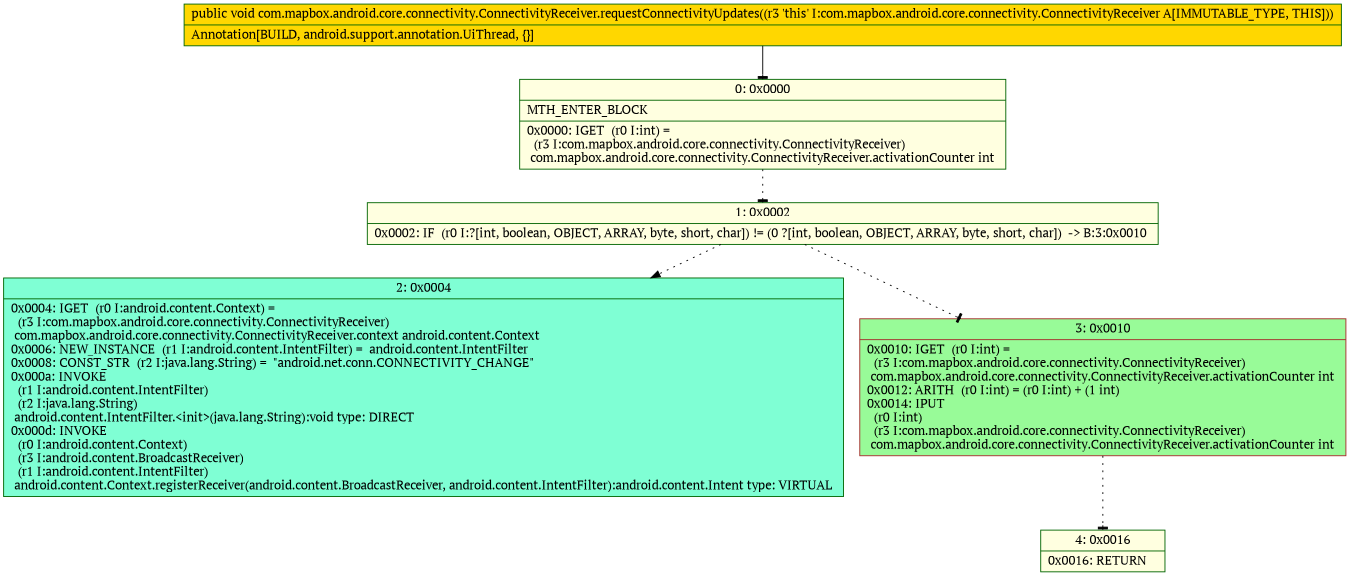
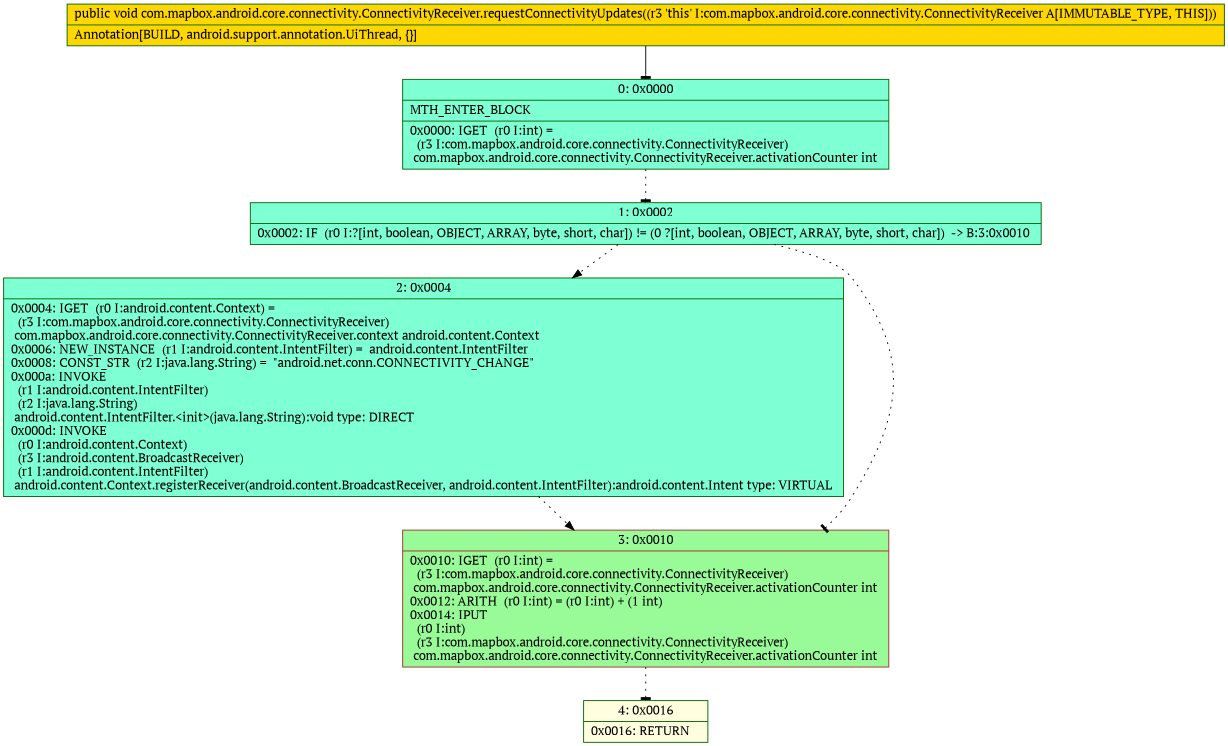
node "0: 0x0000": fillcolor lightyellow -> aquamarine
node "1: 0x0002": fillcolor lightyellow -> aquamarine
edge "2: 0x0004" -> "3: 0x0010": added
